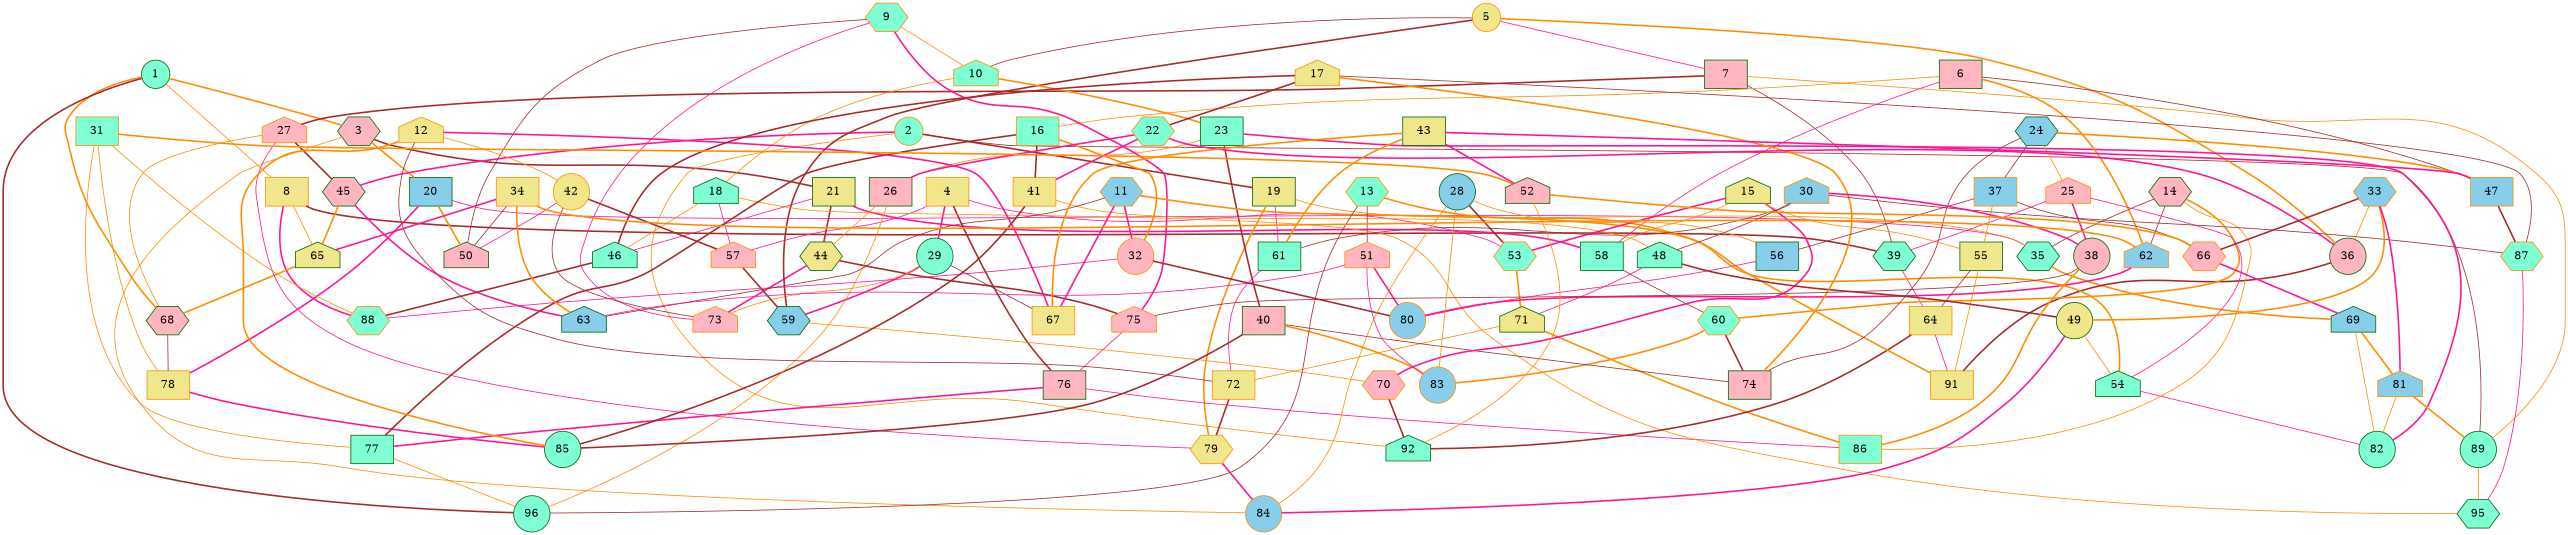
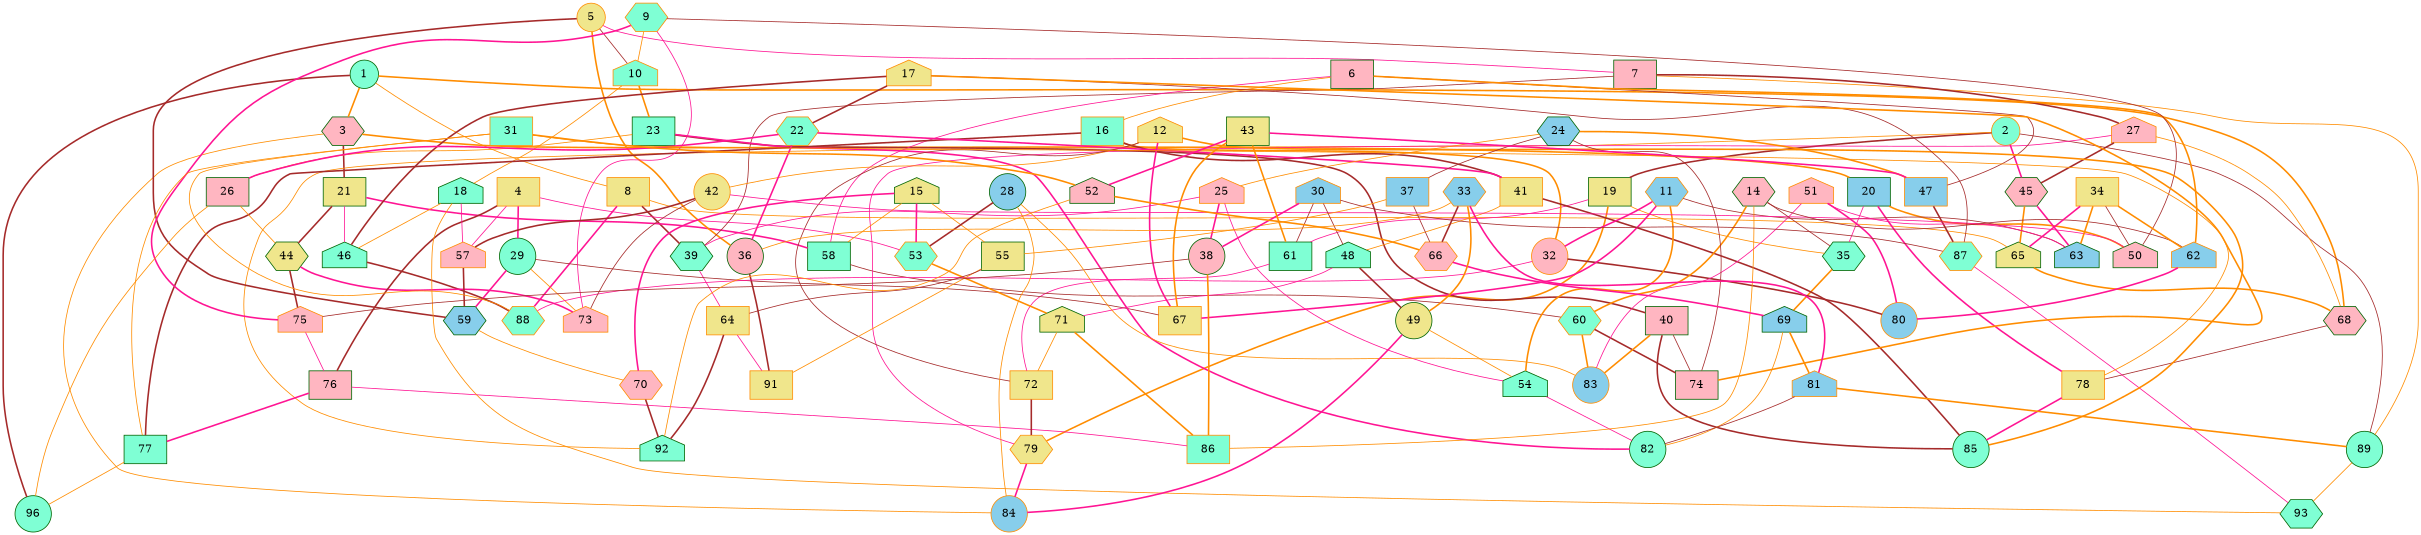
node "13": removed
node "56": removed
edge "81" -- "82": color darkorange -> brown
node "95": label "95" -> "93"
